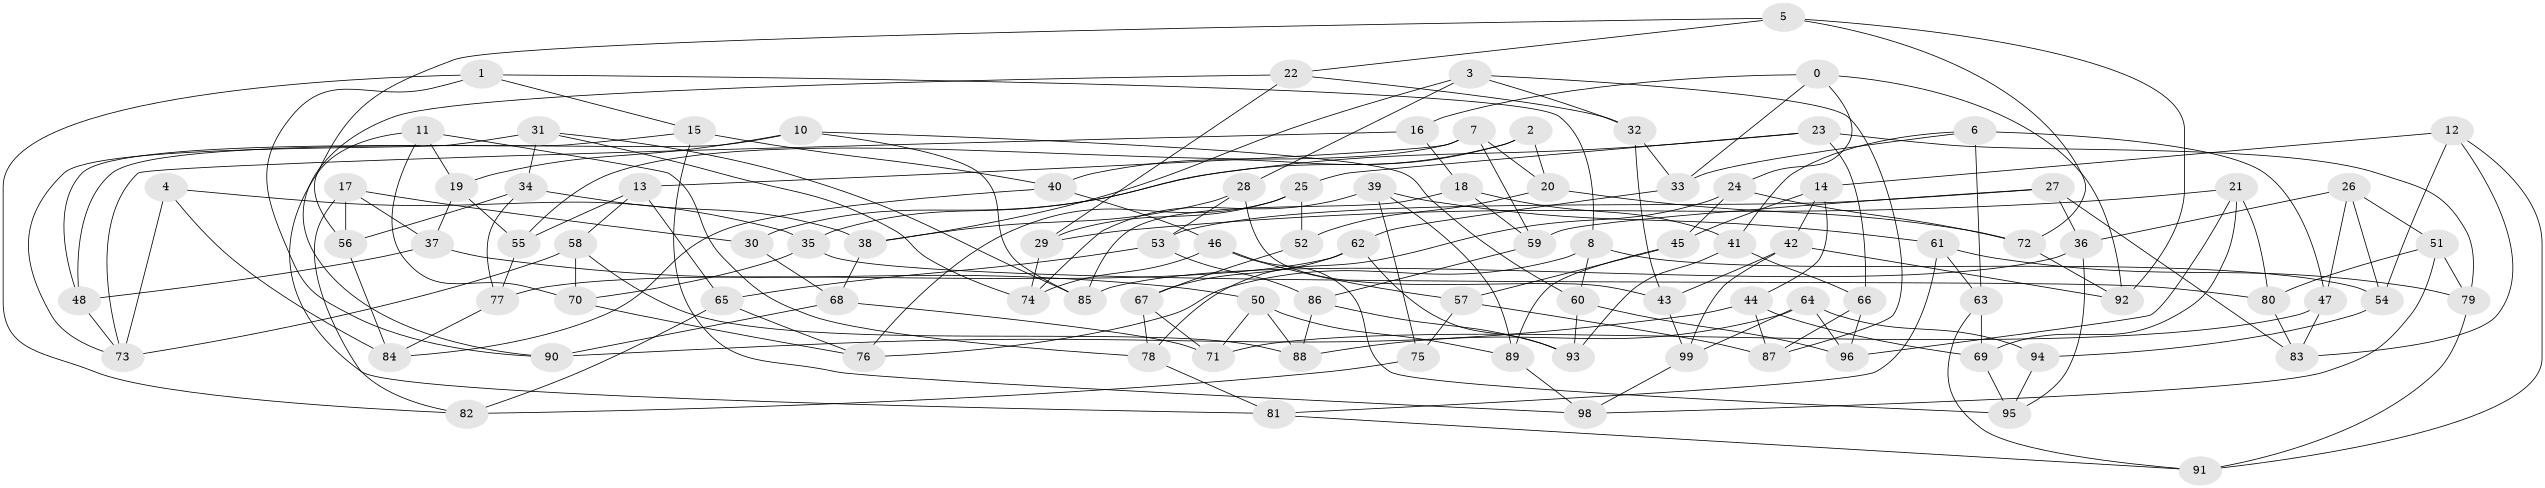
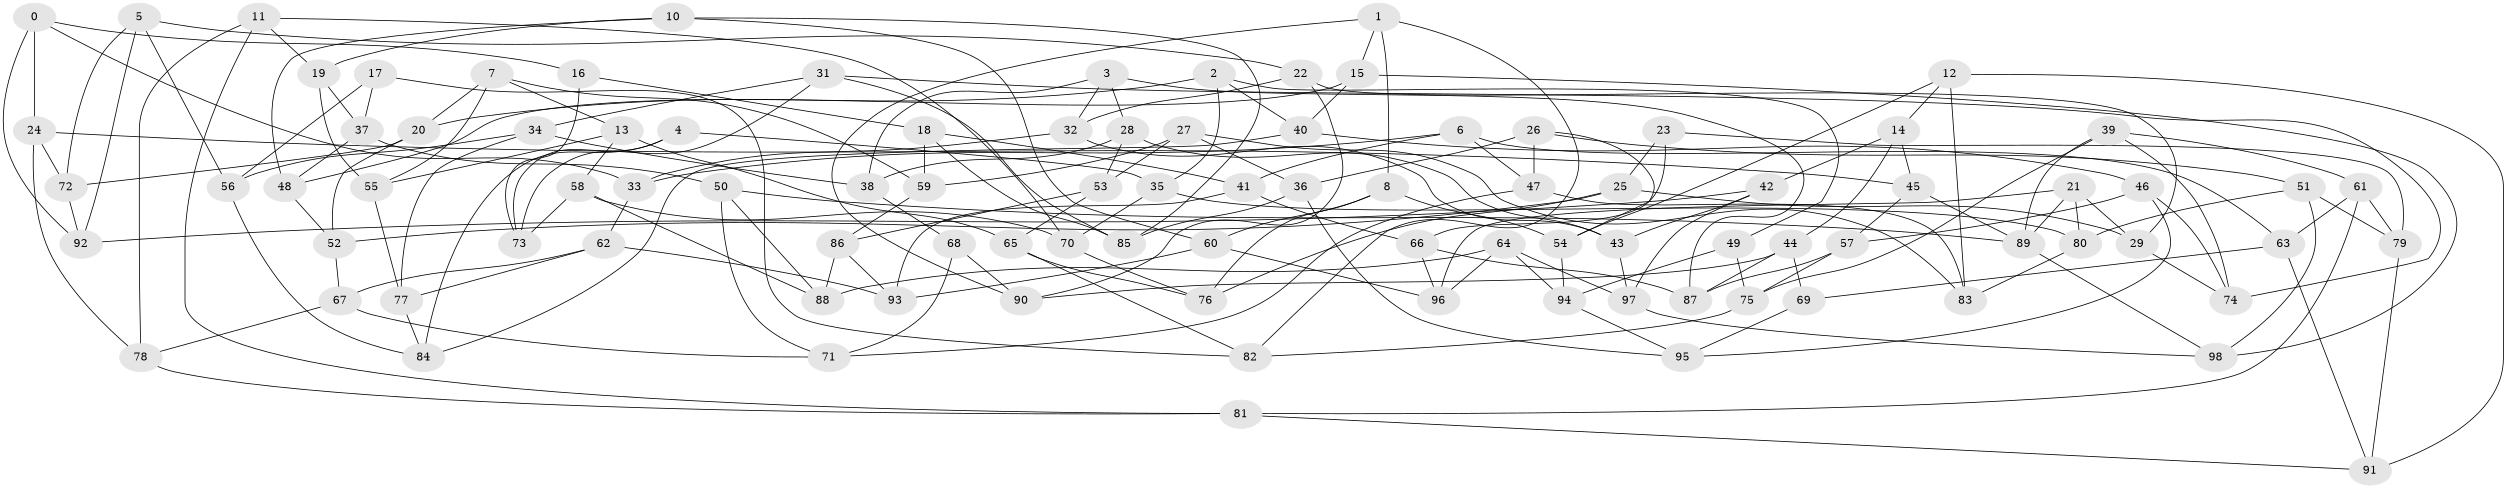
node "30": removed
node "49": added
edge "21" -- "69": now "21" -- "89"
edge "48" -- "73": now "48" -- "52"
node "99": label "99" -> "97"
